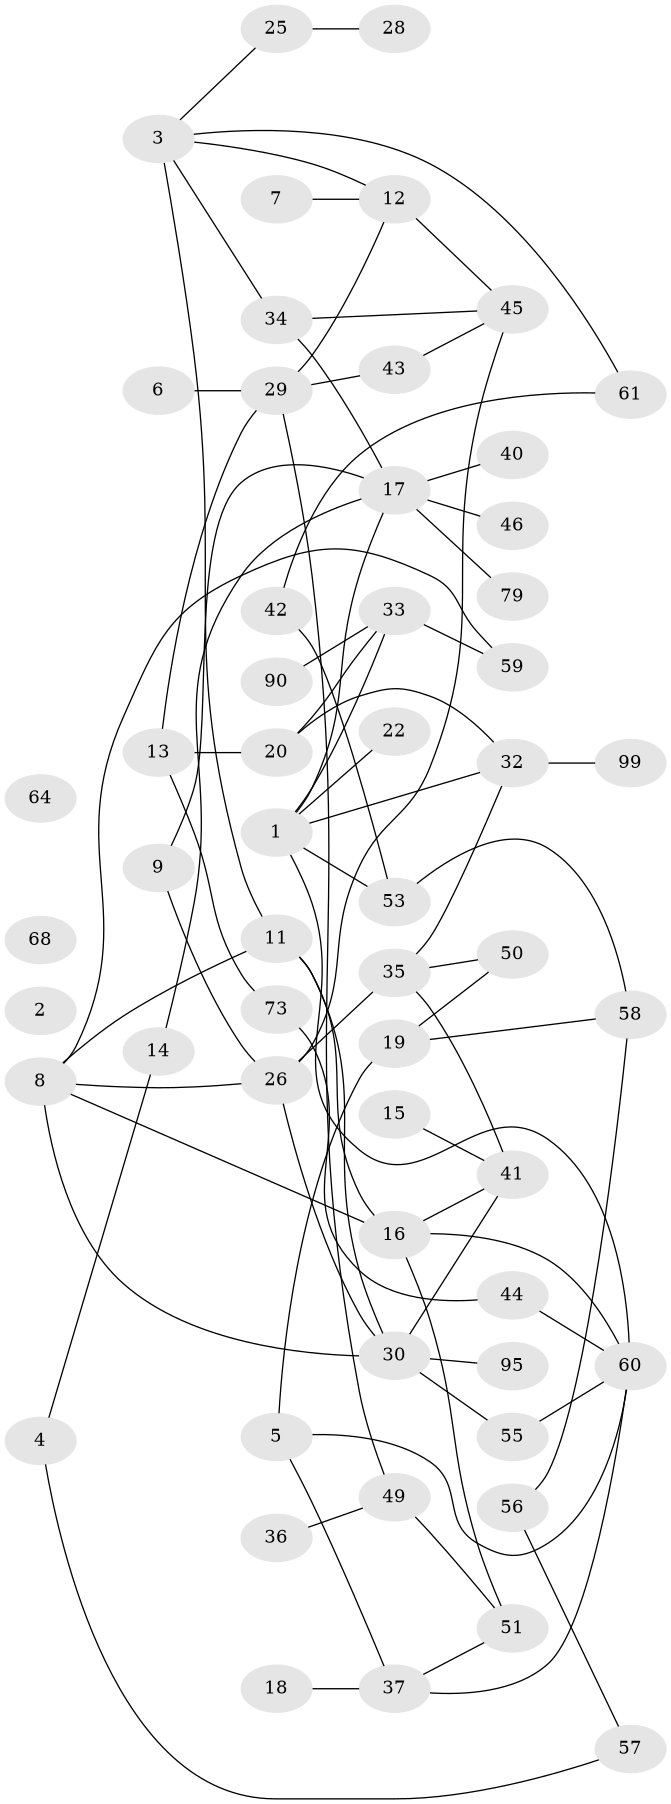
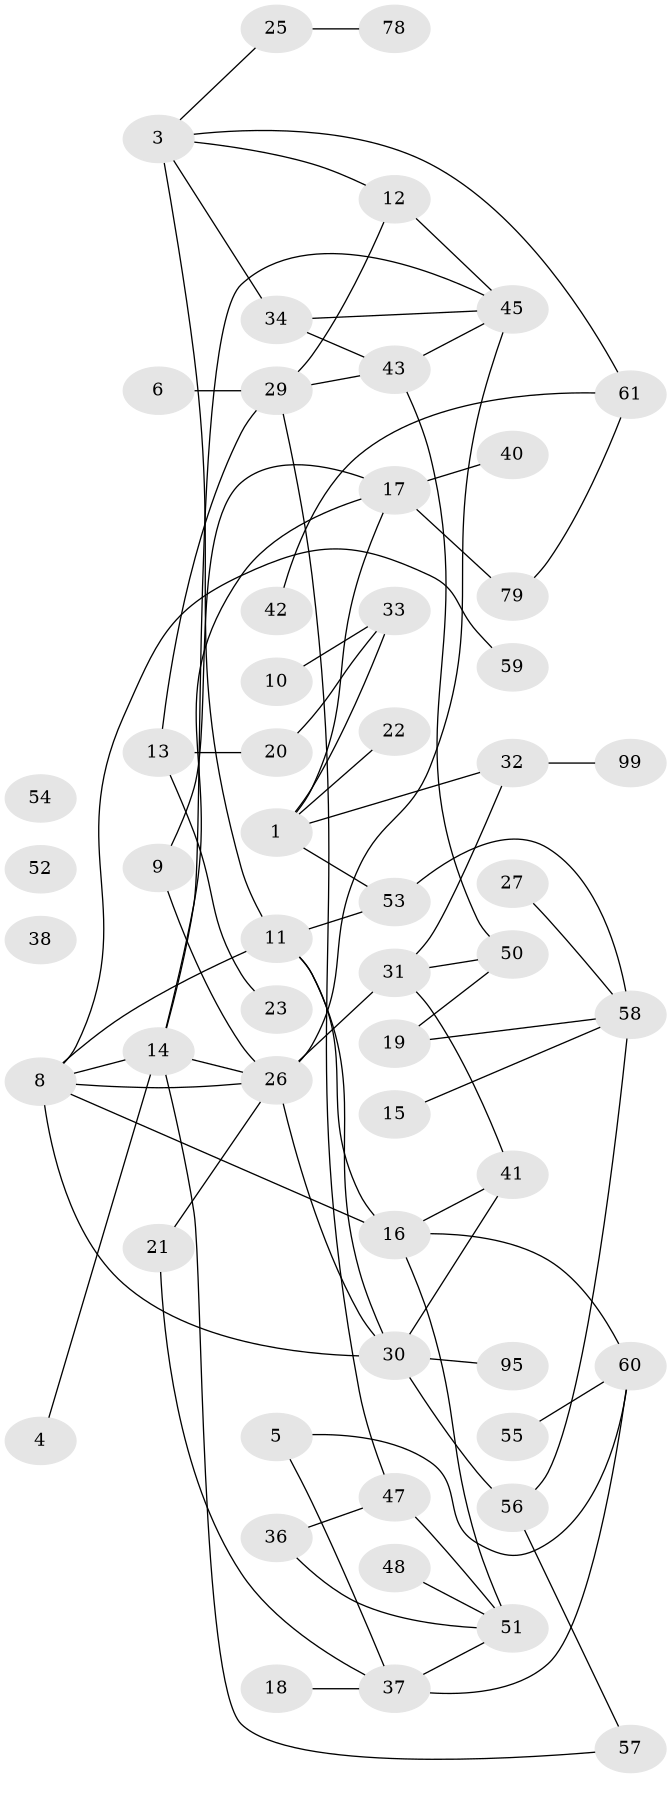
node "28": label "28" -> "78"
node "7": removed
edge "34" -- "17": now "34" -- "43"
edge "45" -- "14": added
edge "61" -- "79": added
node "46": removed
edge "33" -- "59": removed
edge "43" -- "50": added
node "90": label "90" -> "10"
edge "20" -- "32": removed
edge "42" -- "53": now "11" -- "53"
node "64": label "64" -> "54"
node "52": added
node "27": added
node "68": label "68" -> "38"
node "35": label "35" -> "31"
node "73": label "73" -> "23"
node "2": removed
edge "14" -- "26": added
edge "14" -- "8": added
edge "15" -- "41": now "15" -- "58"
edge "1" -- "60": removed
edge "19" -- "5": removed
node "21": added
node "44": removed
edge "30" -- "55": now "30" -- "56"
node "49": label "49" -> "47"
node "48": added
edge "36" -- "51": added
edge "4" -- "57": now "14" -- "57"
